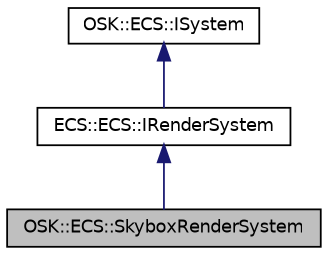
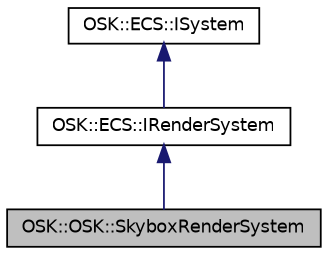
node "ECS::ECS::IRenderSystem": label "ECS::ECS::IRenderSystem" -> "OSK::ECS::IRenderSystem"
node "OSK::ECS::SkyboxRenderSystem": label "OSK::ECS::SkyboxRenderSystem" -> "OSK::OSK::SkyboxRenderSystem"
